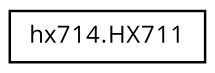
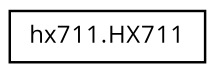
node "hx714.HX711": label "hx714.HX711" -> "hx711.HX711"
